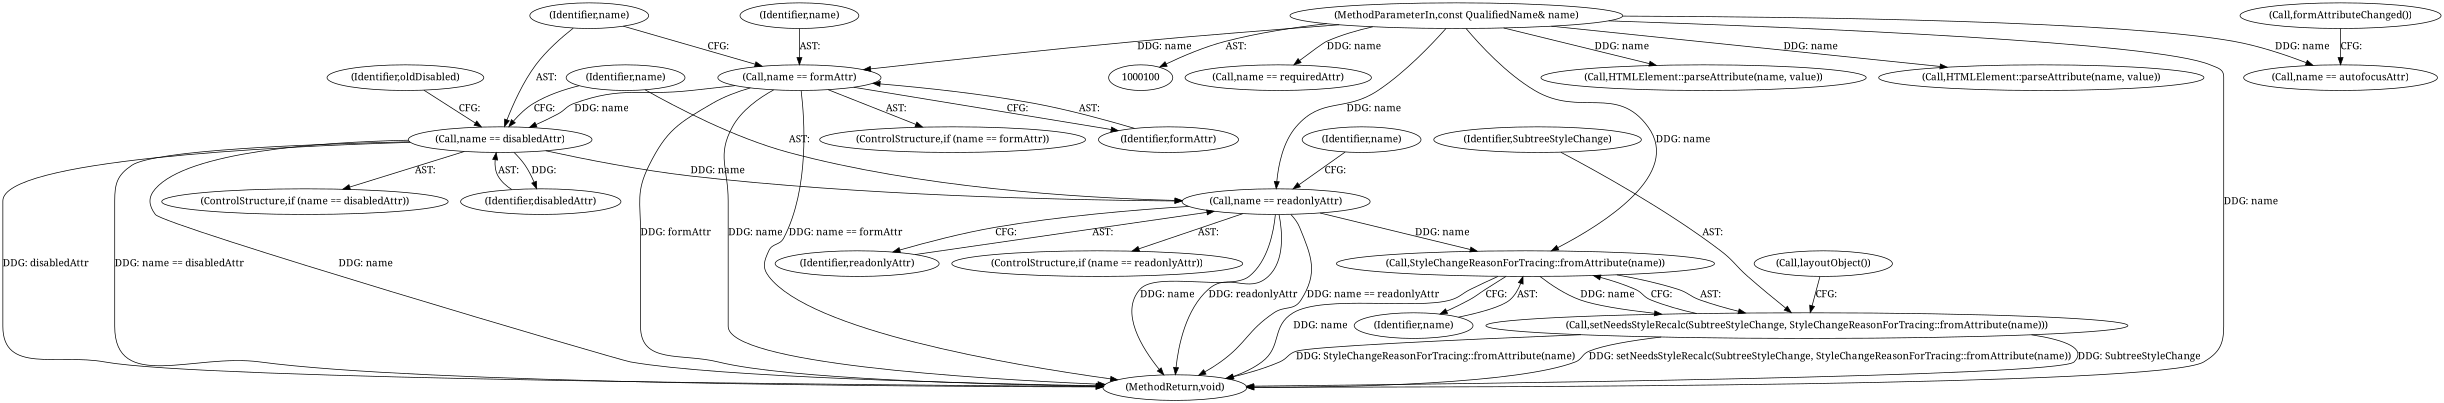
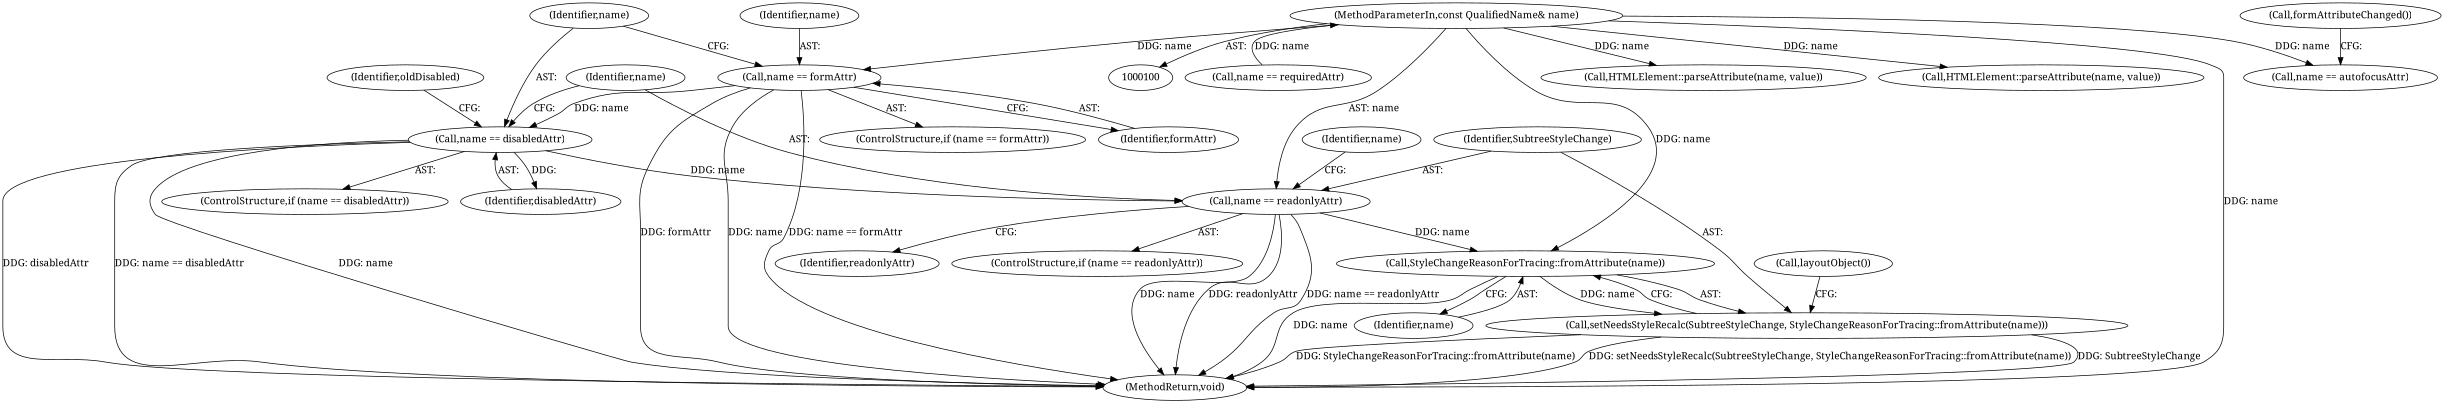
edge "(MethodParameterIn,const QualifiedName& name)" -> "(Call,name == requiredAttr)": reversed
edge "(MethodParameterIn,const QualifiedName& name)" -> "(Call,name == readonlyAttr)": label "DDG: name" -> "AST: name"
edge "(Identifier,readonlyAttr)" -> "(Call,name == readonlyAttr)": now "(Identifier,SubtreeStyleChange)" -> "(Call,name == readonlyAttr)"
